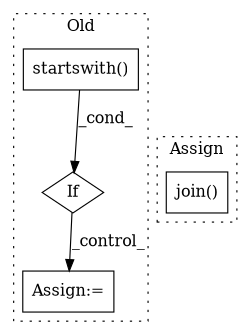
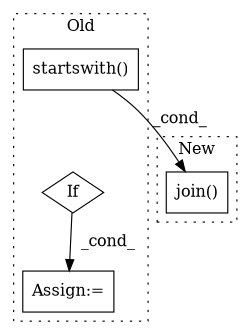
edge "startswith()" -> "If": now "startswith()" -> "join()"
cluster "Assign": label "Assign" -> "New"
edge "If" -> "Assign:=": label "_control_" -> "_cond_"
